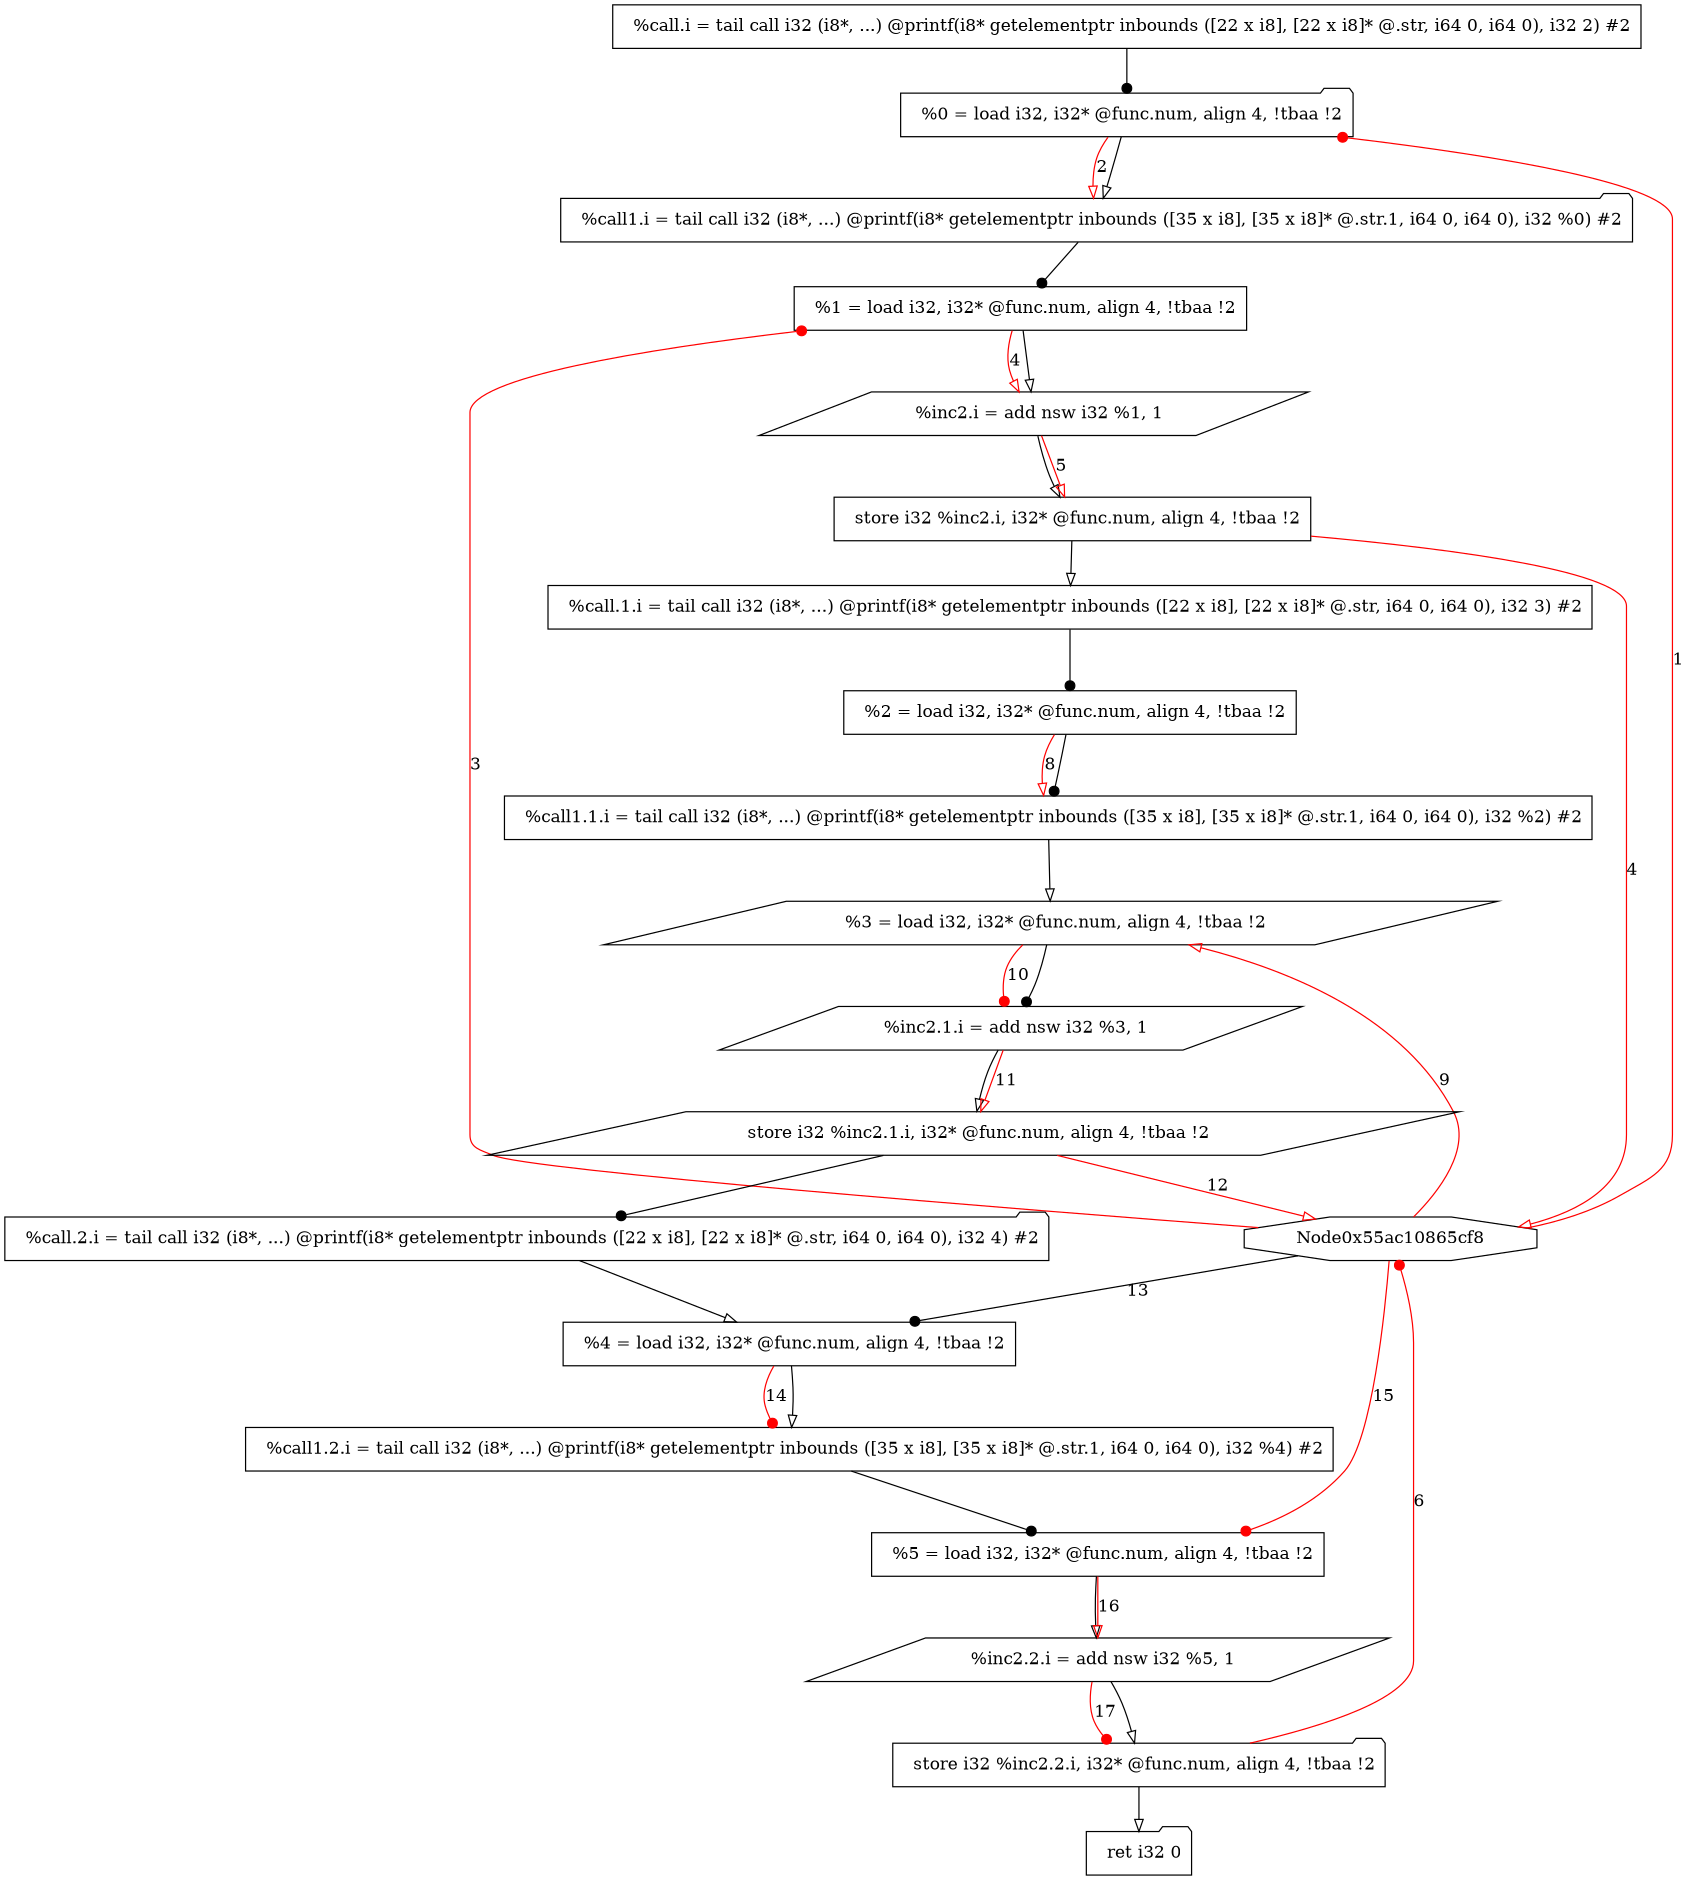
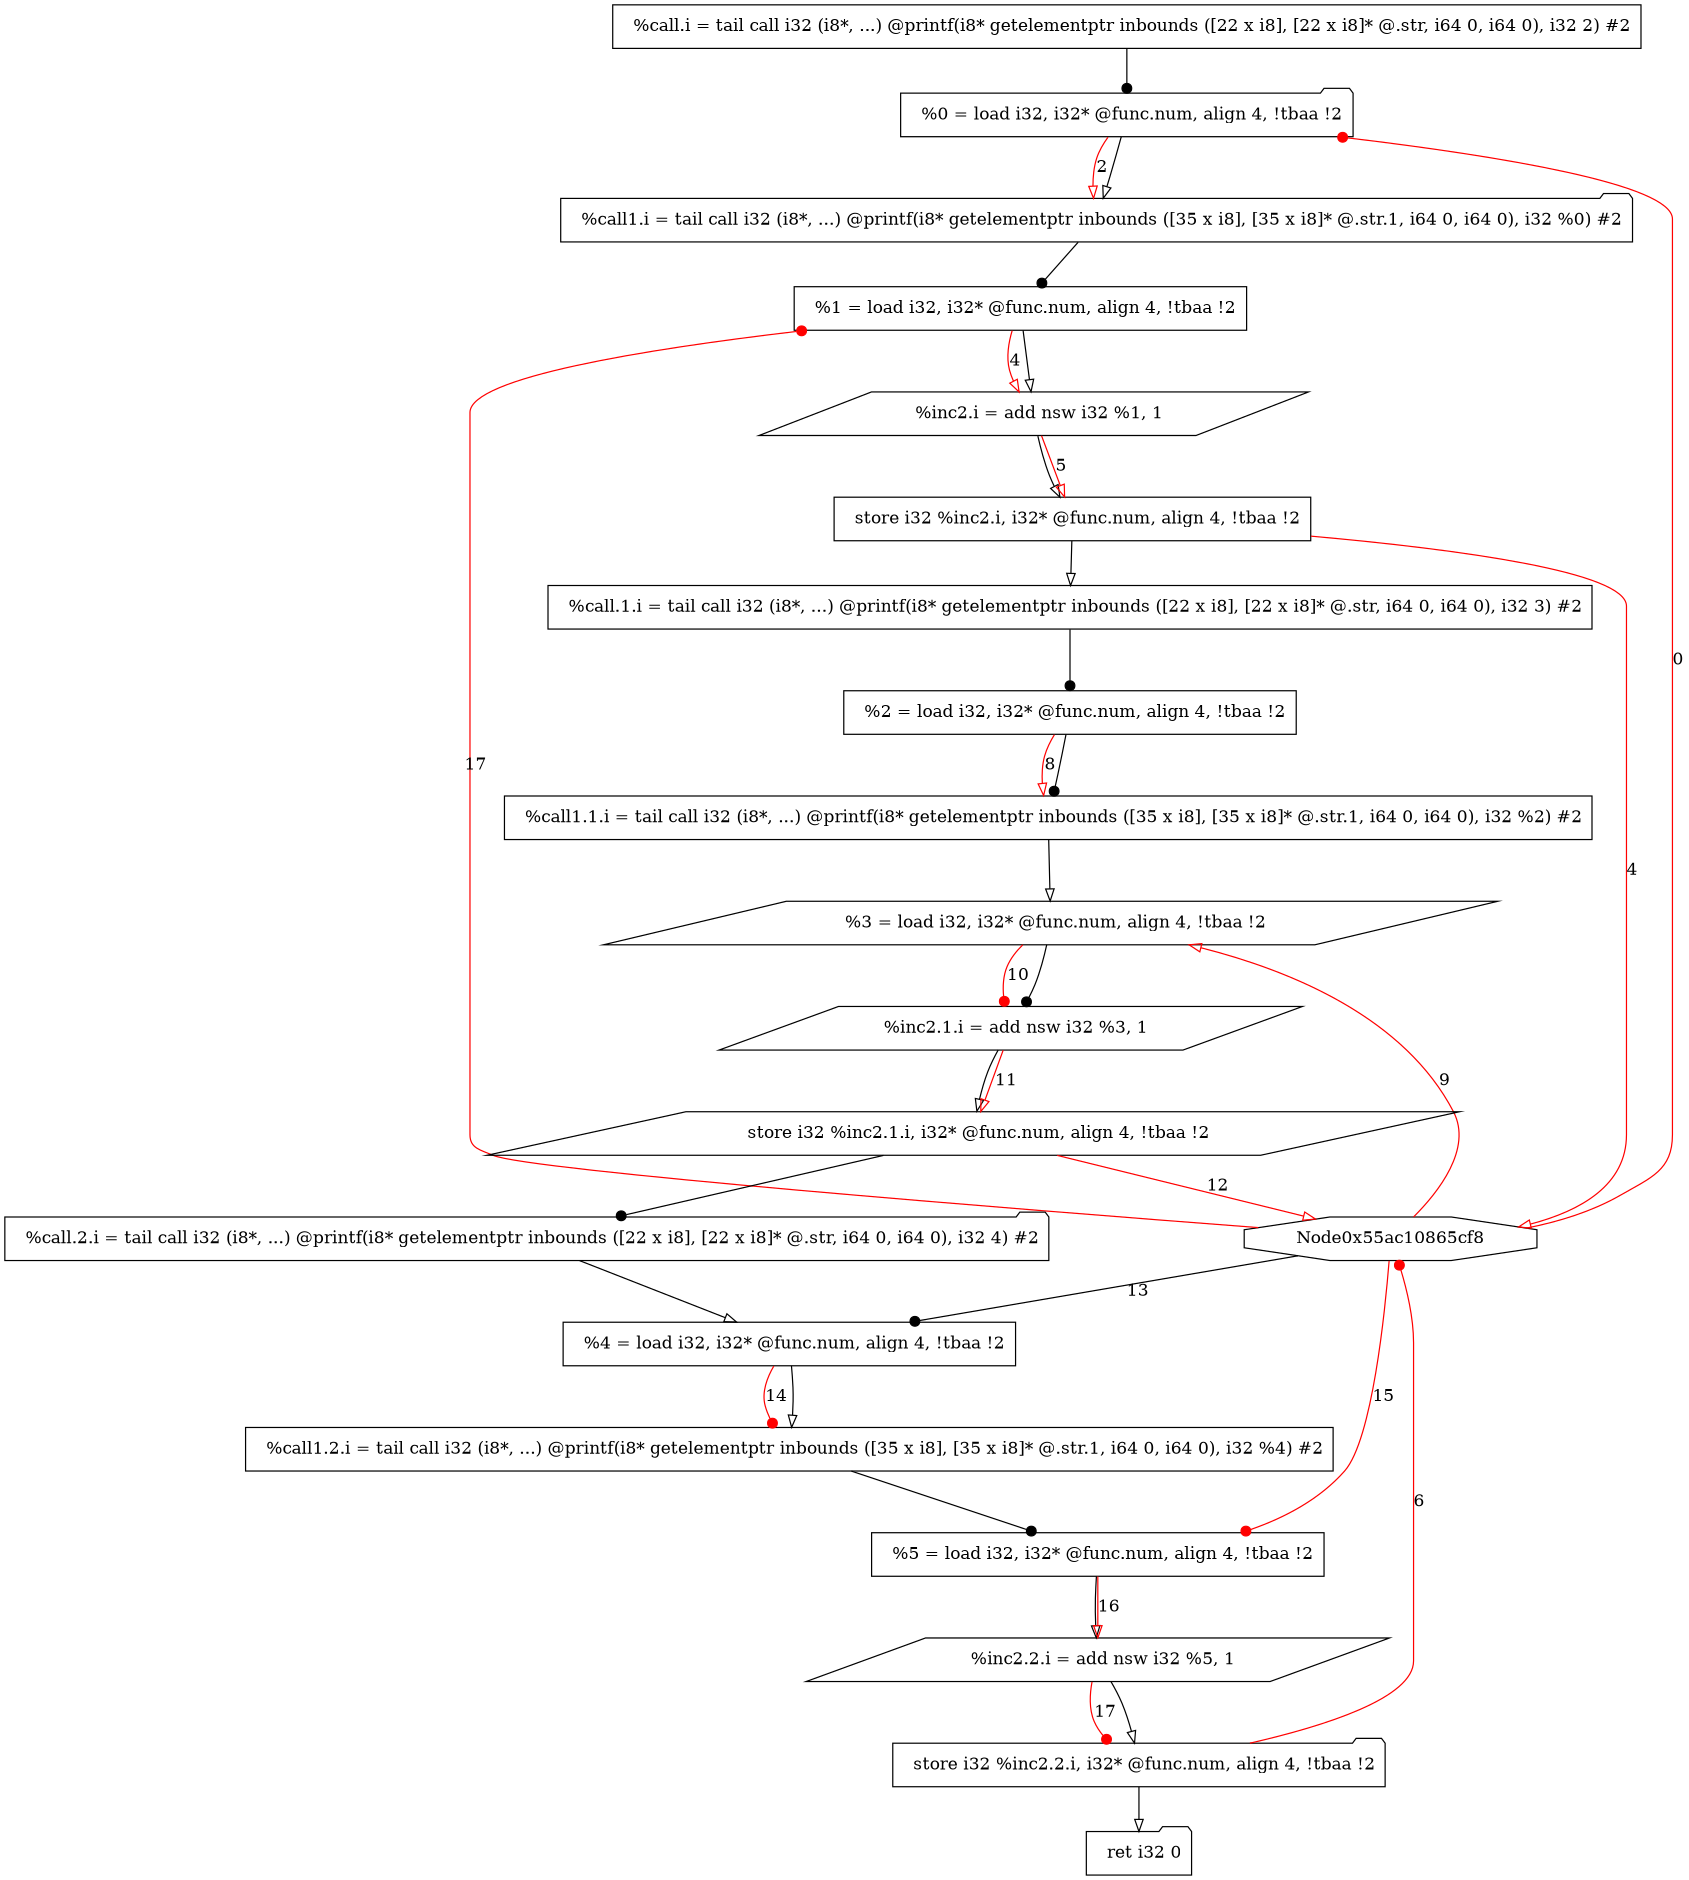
edge "Node0x55ac10865cf8" -> "%0 = load i32, i32* @func.num, align 4, !tbaa !2": label "1" -> "0"
edge "Node0x55ac10865cf8" -> "%1 = load i32, i32* @func.num, align 4, !tbaa !2": label "3" -> "17"
